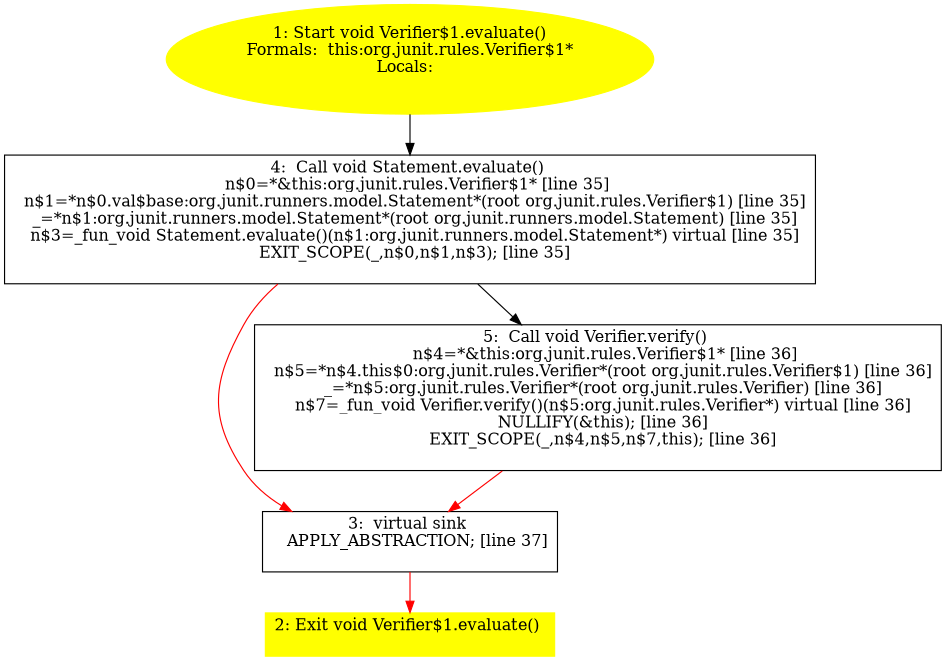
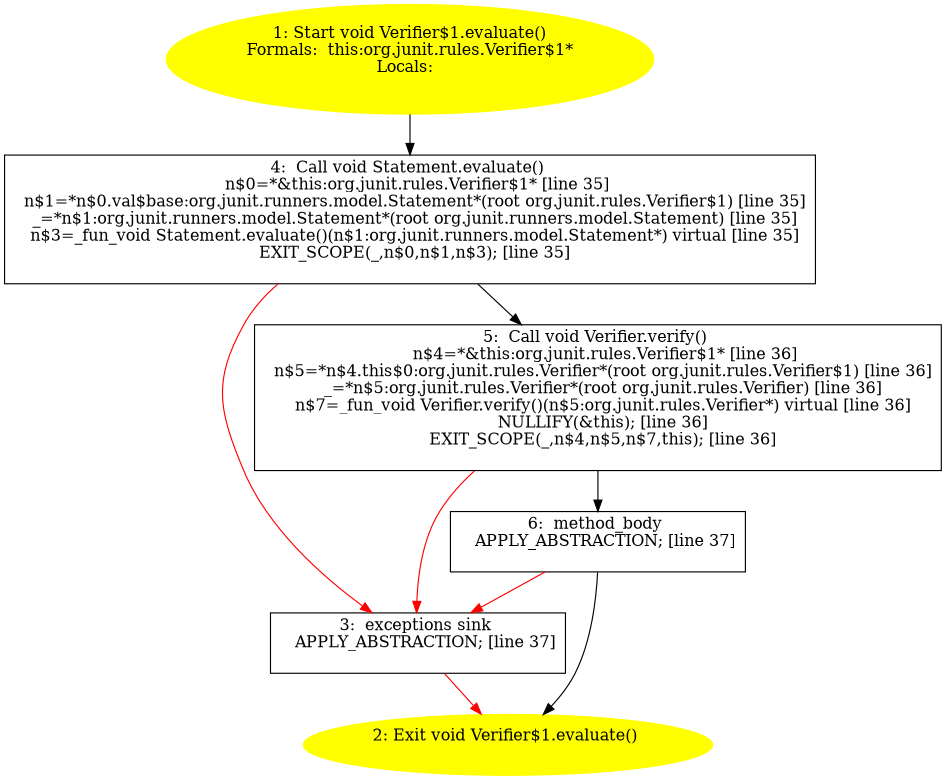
node "3:  virtual sink APPLY_ABSTRACTION; [line 37]": label "3:  virtual sink APPLY_ABSTRACTION; [line 37]" -> "3:  exceptions sink APPLY_ABSTRACTION; [line 37]"
node "6:  method_body APPLY_ABSTRACTION; [line 37]": added
node "2: Exit void Verifier$1.evaluate()": shape box -> ellipse
